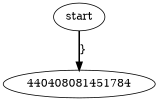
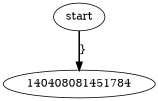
node "440408081451784": label "440408081451784" -> "140408081451784"
